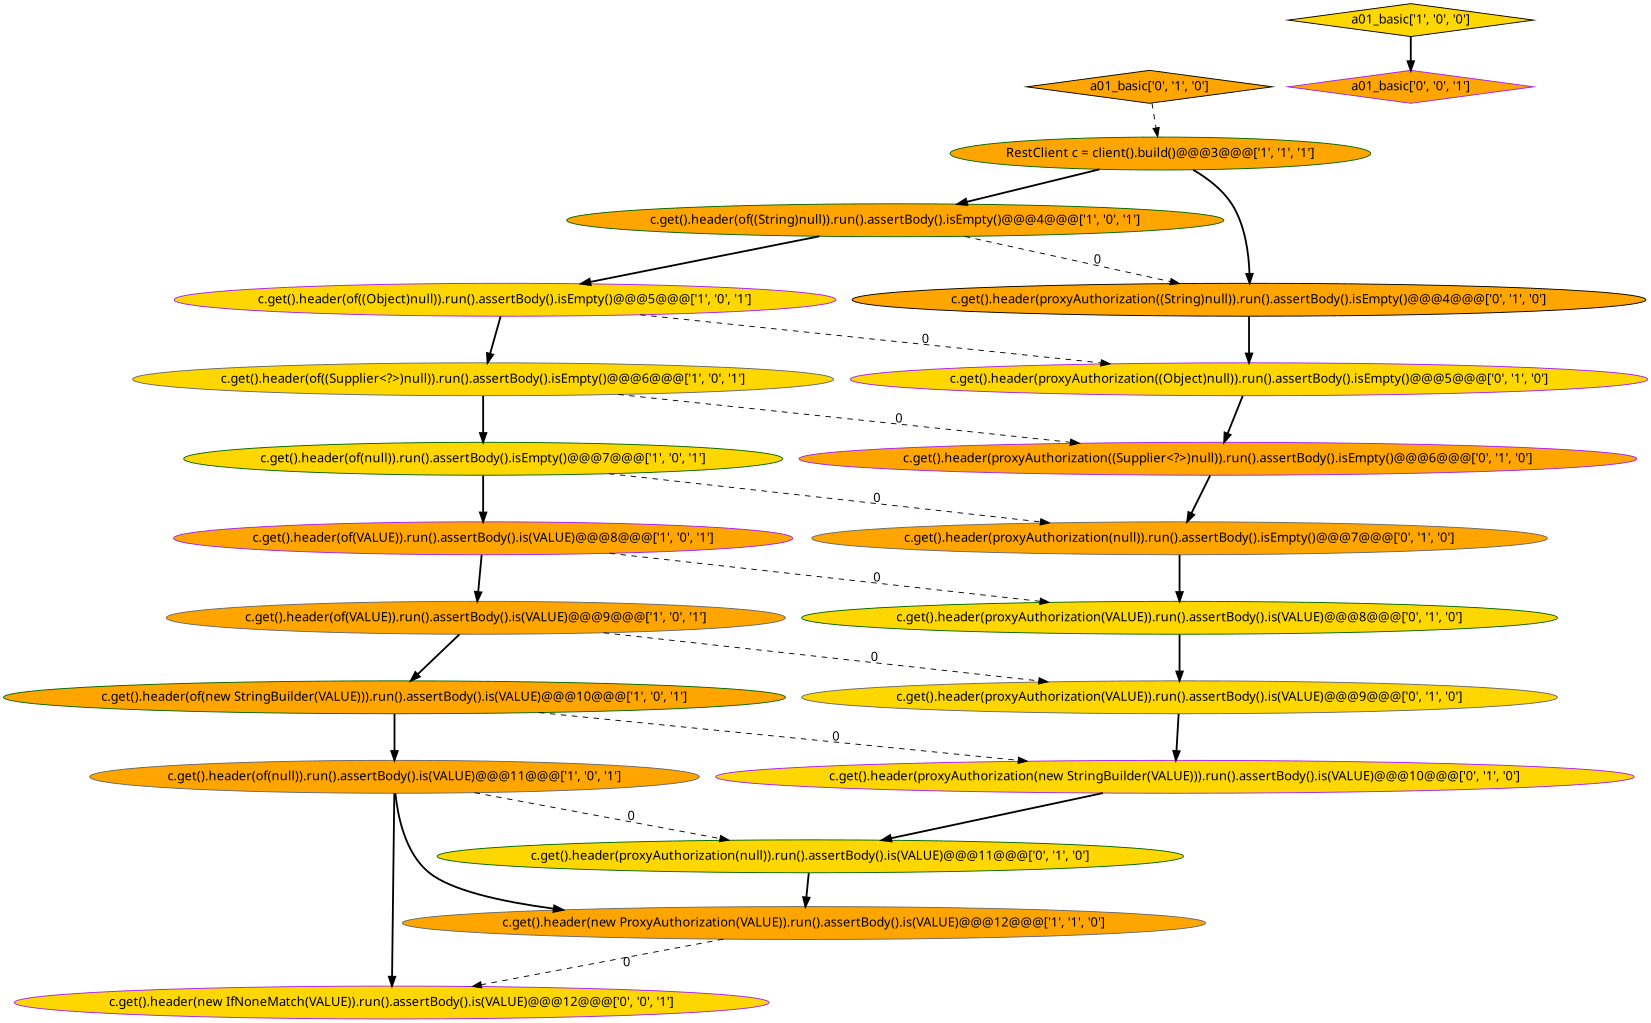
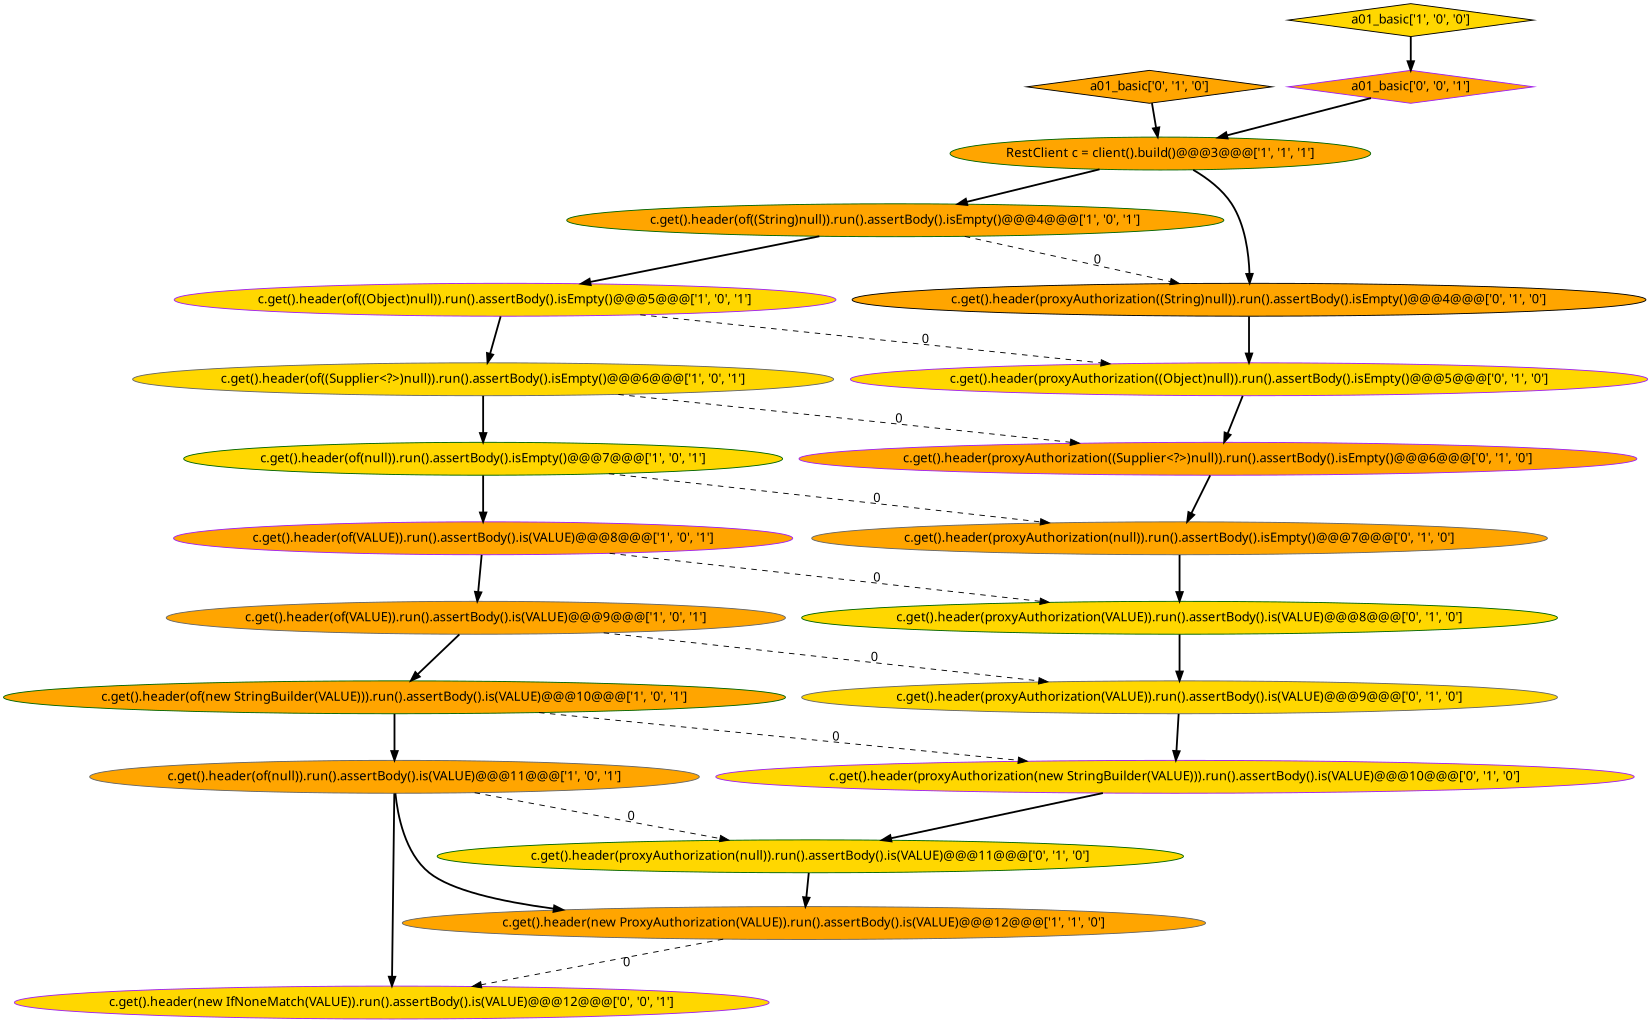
edge "a01_basic['0', '1', '0']" -> "RestClient c = client().build()@@@3@@@['1', '1', '1']": style dashed -> bold
edge "a01_basic['0', '0', '1']" -> "RestClient c = client().build()@@@3@@@['1', '1', '1']": added
